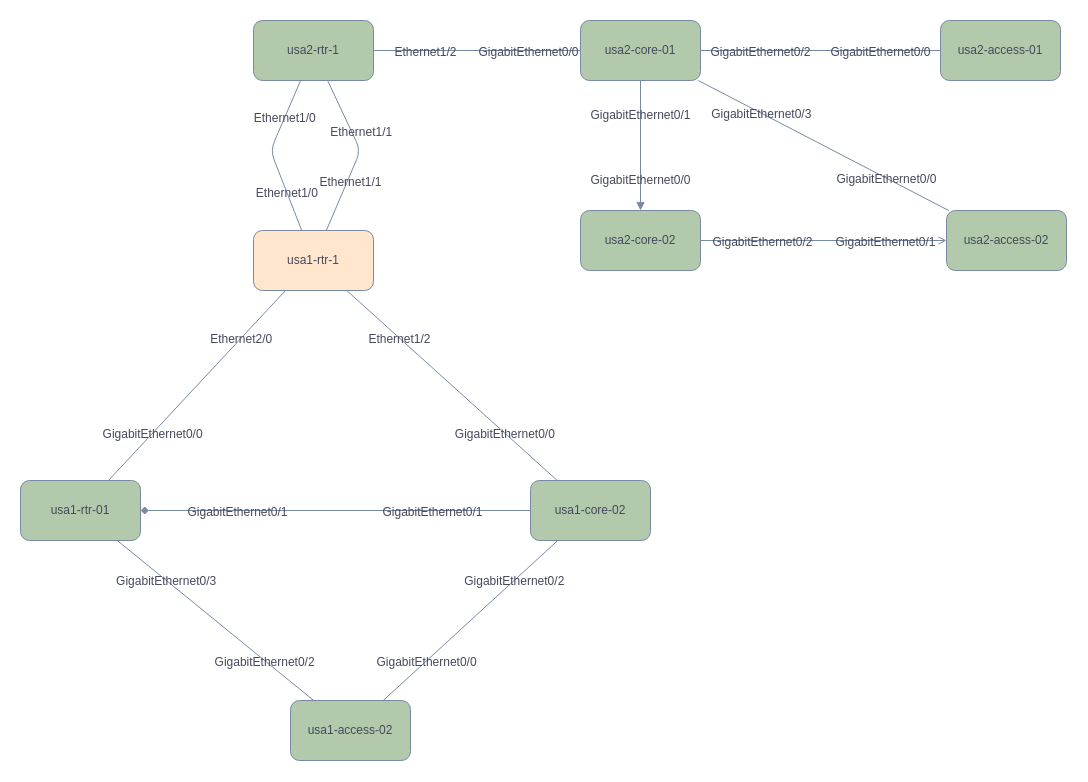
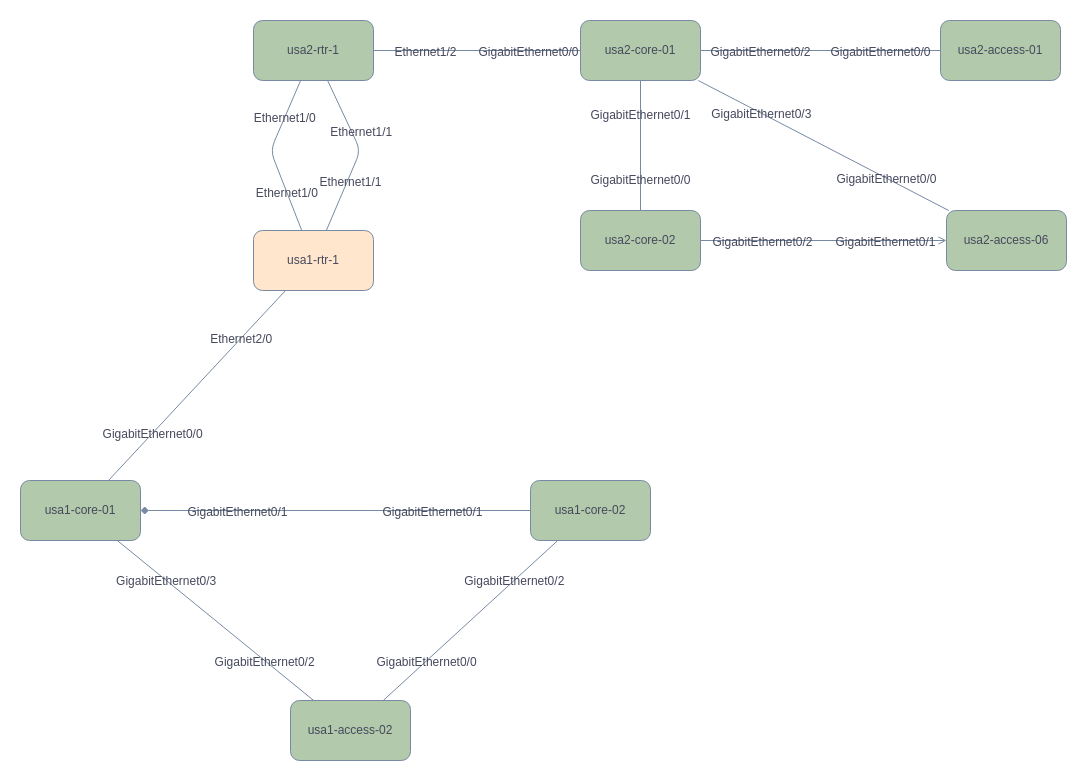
edge "usa2-core-01" -> "usa2-core-02": arrowhead block -> none
node "usa2-access-02": label "usa2-access-02" -> "usa2-access-06"
edge "usa1-rtr-1" -- "usa1-core-02": removed, labels "Ethernet1/2", "GigabitEthernet0/0"
node "usa1-rtr-01": label "usa1-rtr-01" -> "usa1-core-01"
